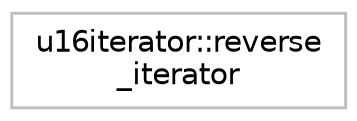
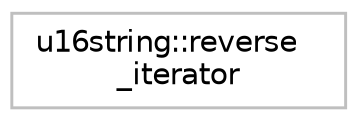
node "u16iterator::reverse _iterator": label "u16iterator::reverse _iterator" -> "u16string::reverse _iterator"
